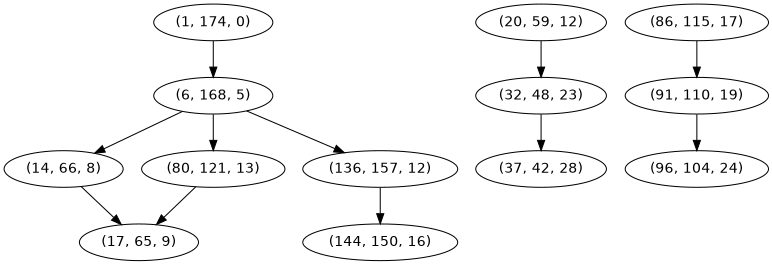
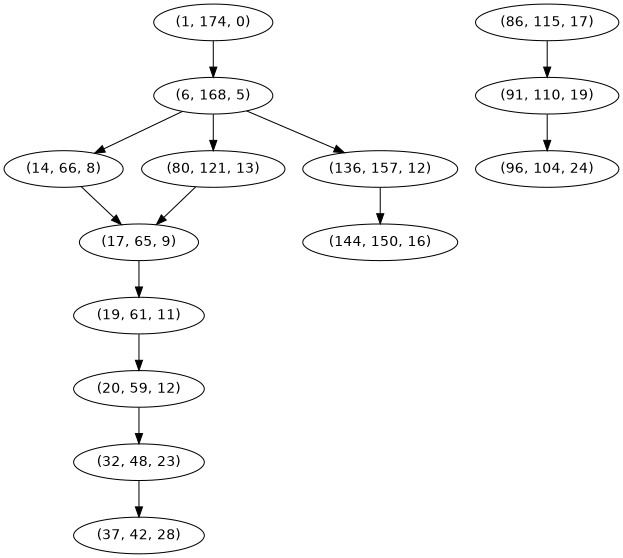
node "(19, 61, 11)": added
